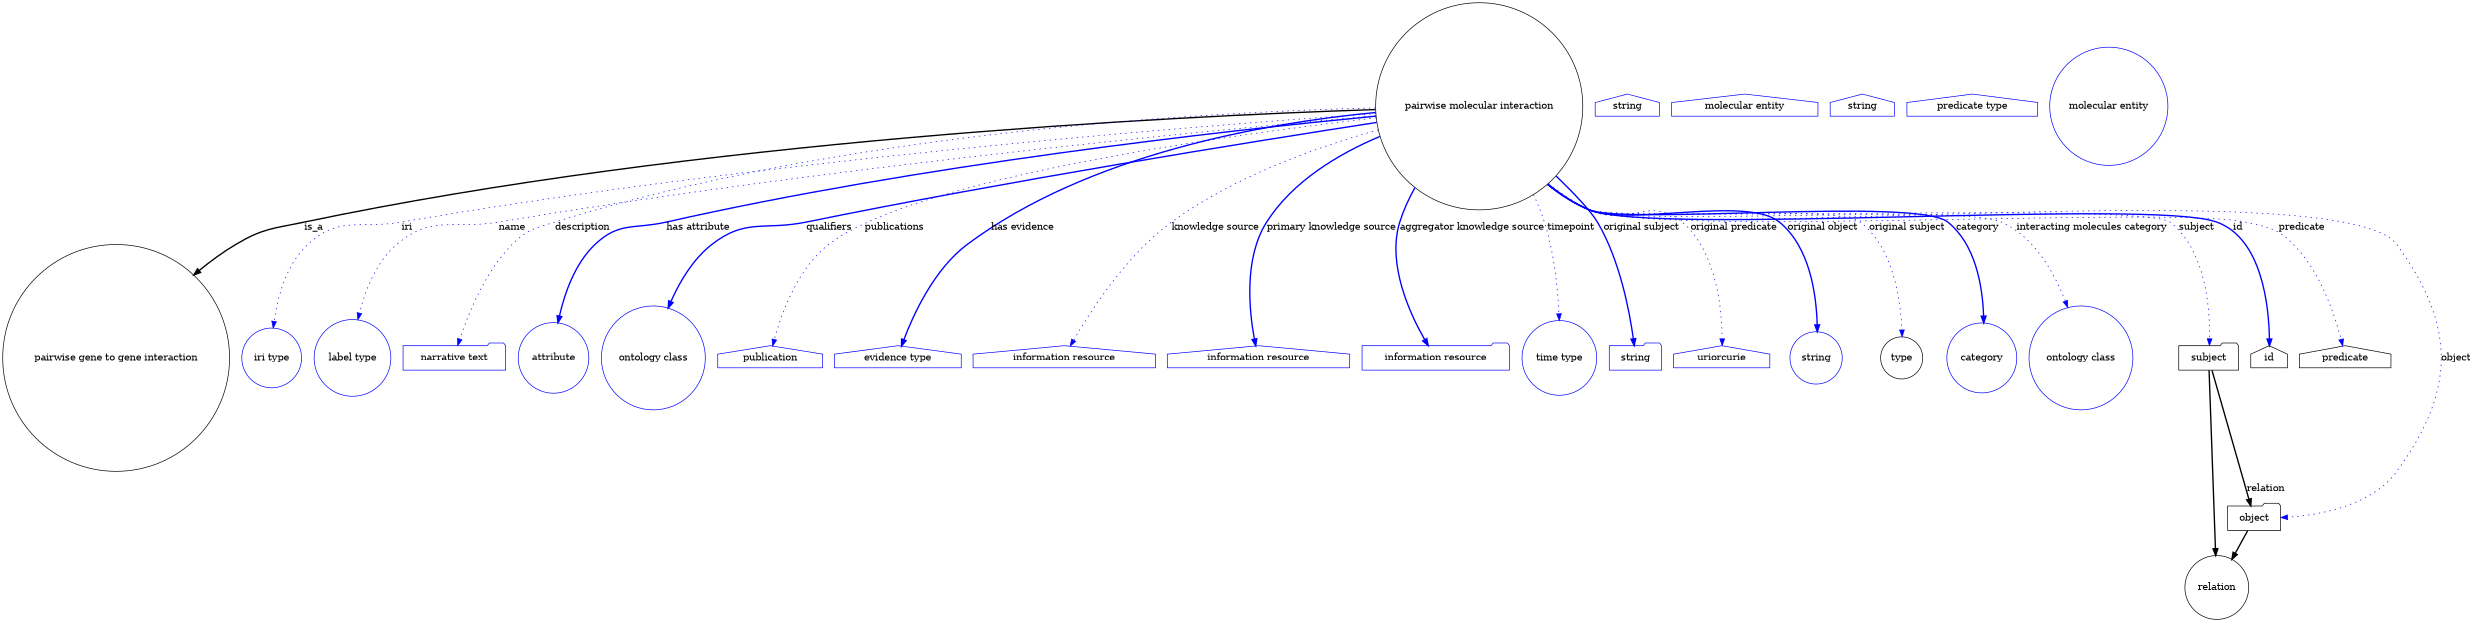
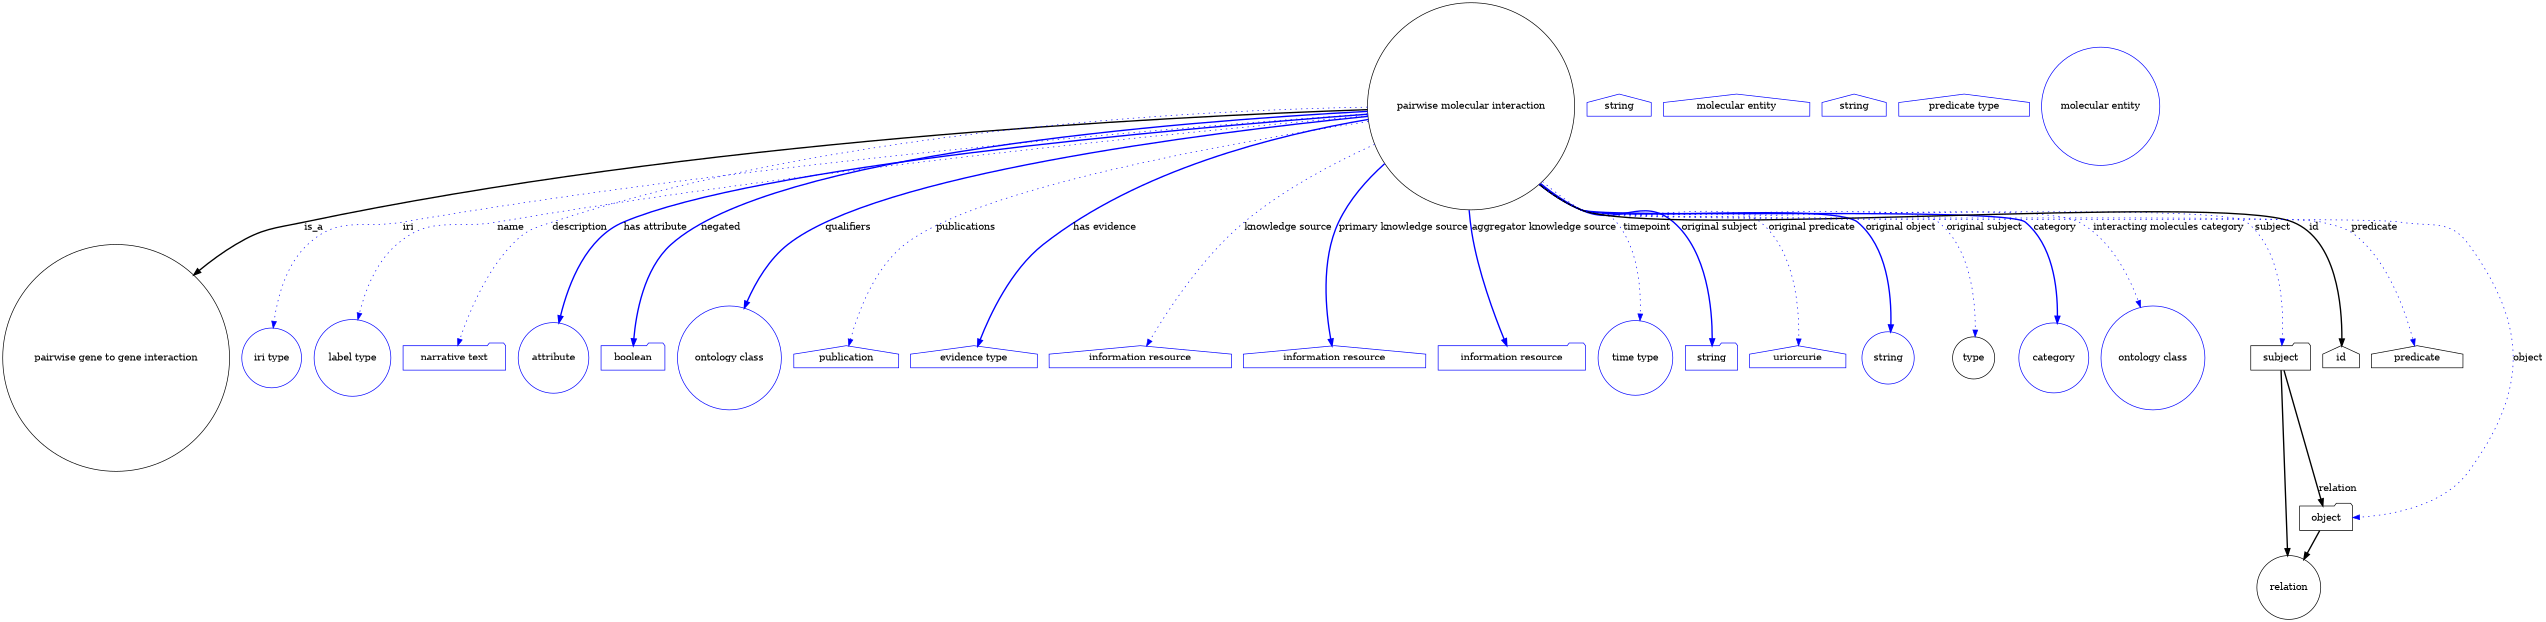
edge "pairwise molecular interaction" -> "id": color blue -> black
node "boolean": added
